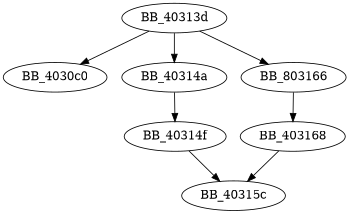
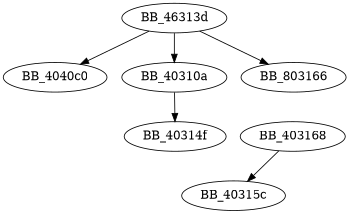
node "BB_40313d": label "BB_40313d" -> "BB_46313d"
node "BB_4030c0": label "BB_4030c0" -> "BB_4040c0"
node "BB_40314a": label "BB_40314a" -> "BB_40310a"
edge "BB_803166" -> "BB_403168": removed
edge "BB_40314f" -> "BB_40315c": removed
